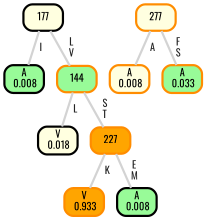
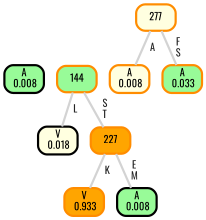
node "177": removed
